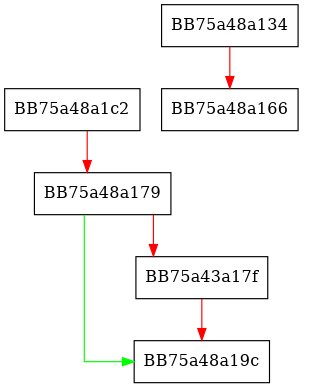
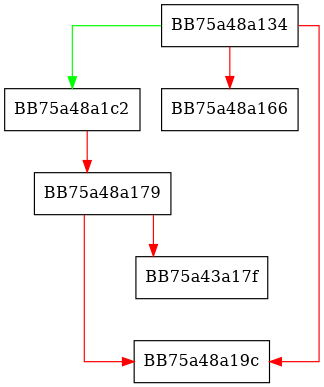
edge "BB75a48a134" -> "BB75a48a1c2": added
edge "BB75a48a179" -> "BB75a48a19c": color green -> red
edge "BB75a43a17f" -> "BB75a48a19c": now "BB75a48a134" -> "BB75a48a19c"
